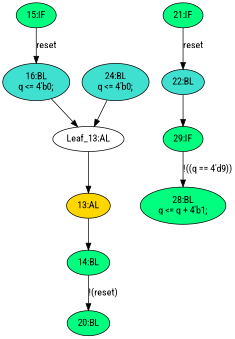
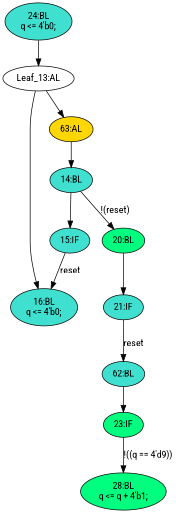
node "15:IF": fillcolor springgreen -> turquoise
node "21:IF": fillcolor springgreen -> turquoise
node "22:BL": label "22:BL" -> "62:BL"
edge "16:BL q <= 4'b0;" -> "Leaf_13:AL": reversed
node "29:IF": label "29:IF" -> "23:IF"
node "13:AL": label "13:AL" -> "63:AL"
edge "14:BL" -> "15:IF": added
node "14:BL": fillcolor springgreen -> turquoise
edge "20:BL" -> "21:IF": added
